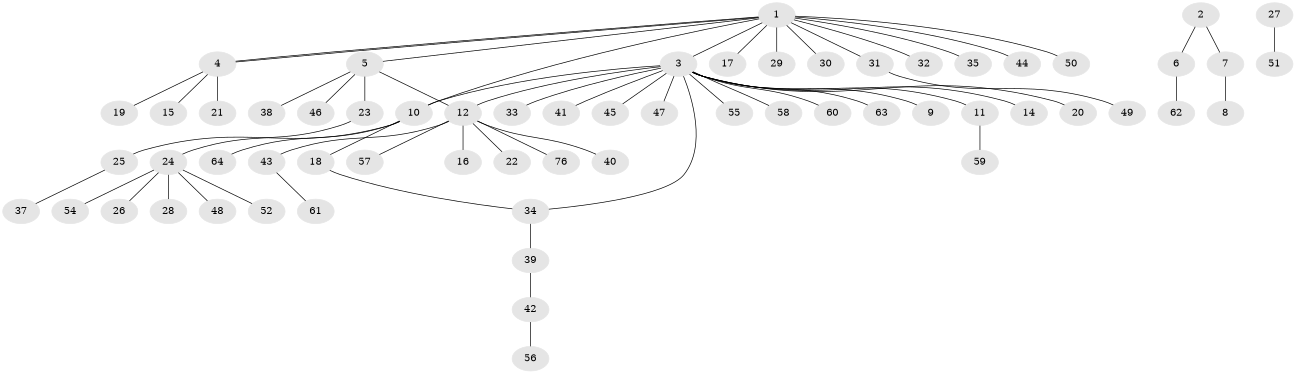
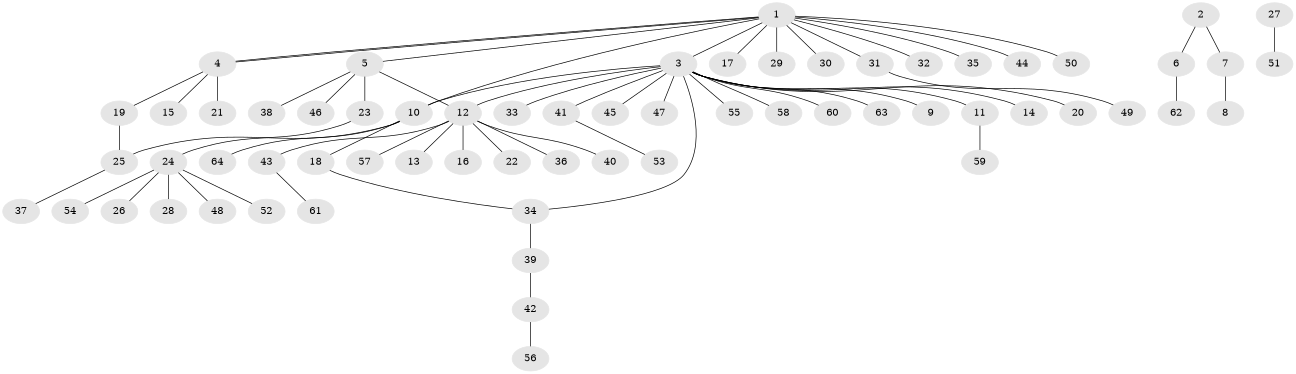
edge "19" -- "25": added
node "13": added
node "76": label "76" -> "36"
node "53": added
